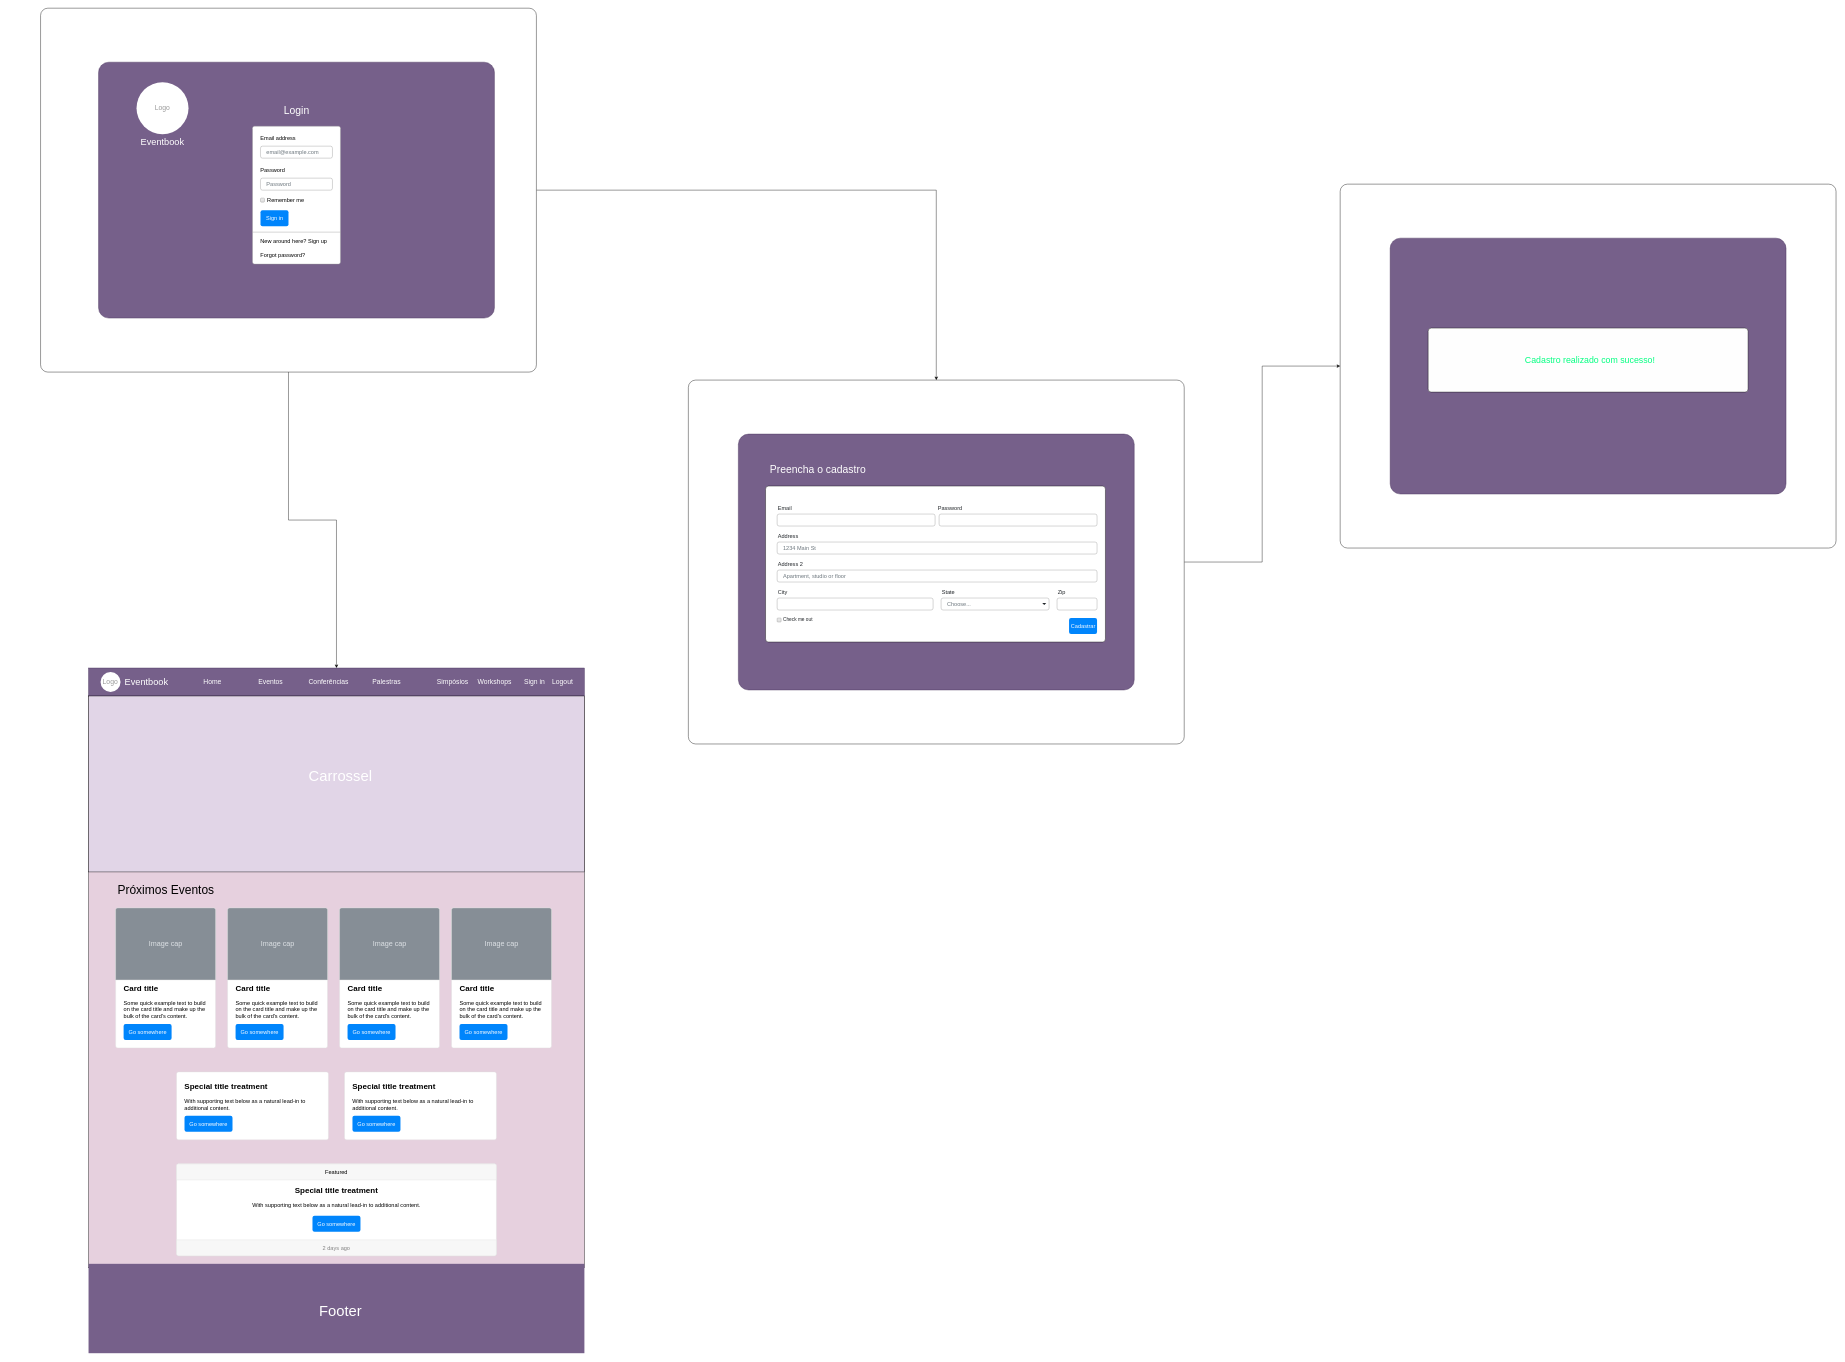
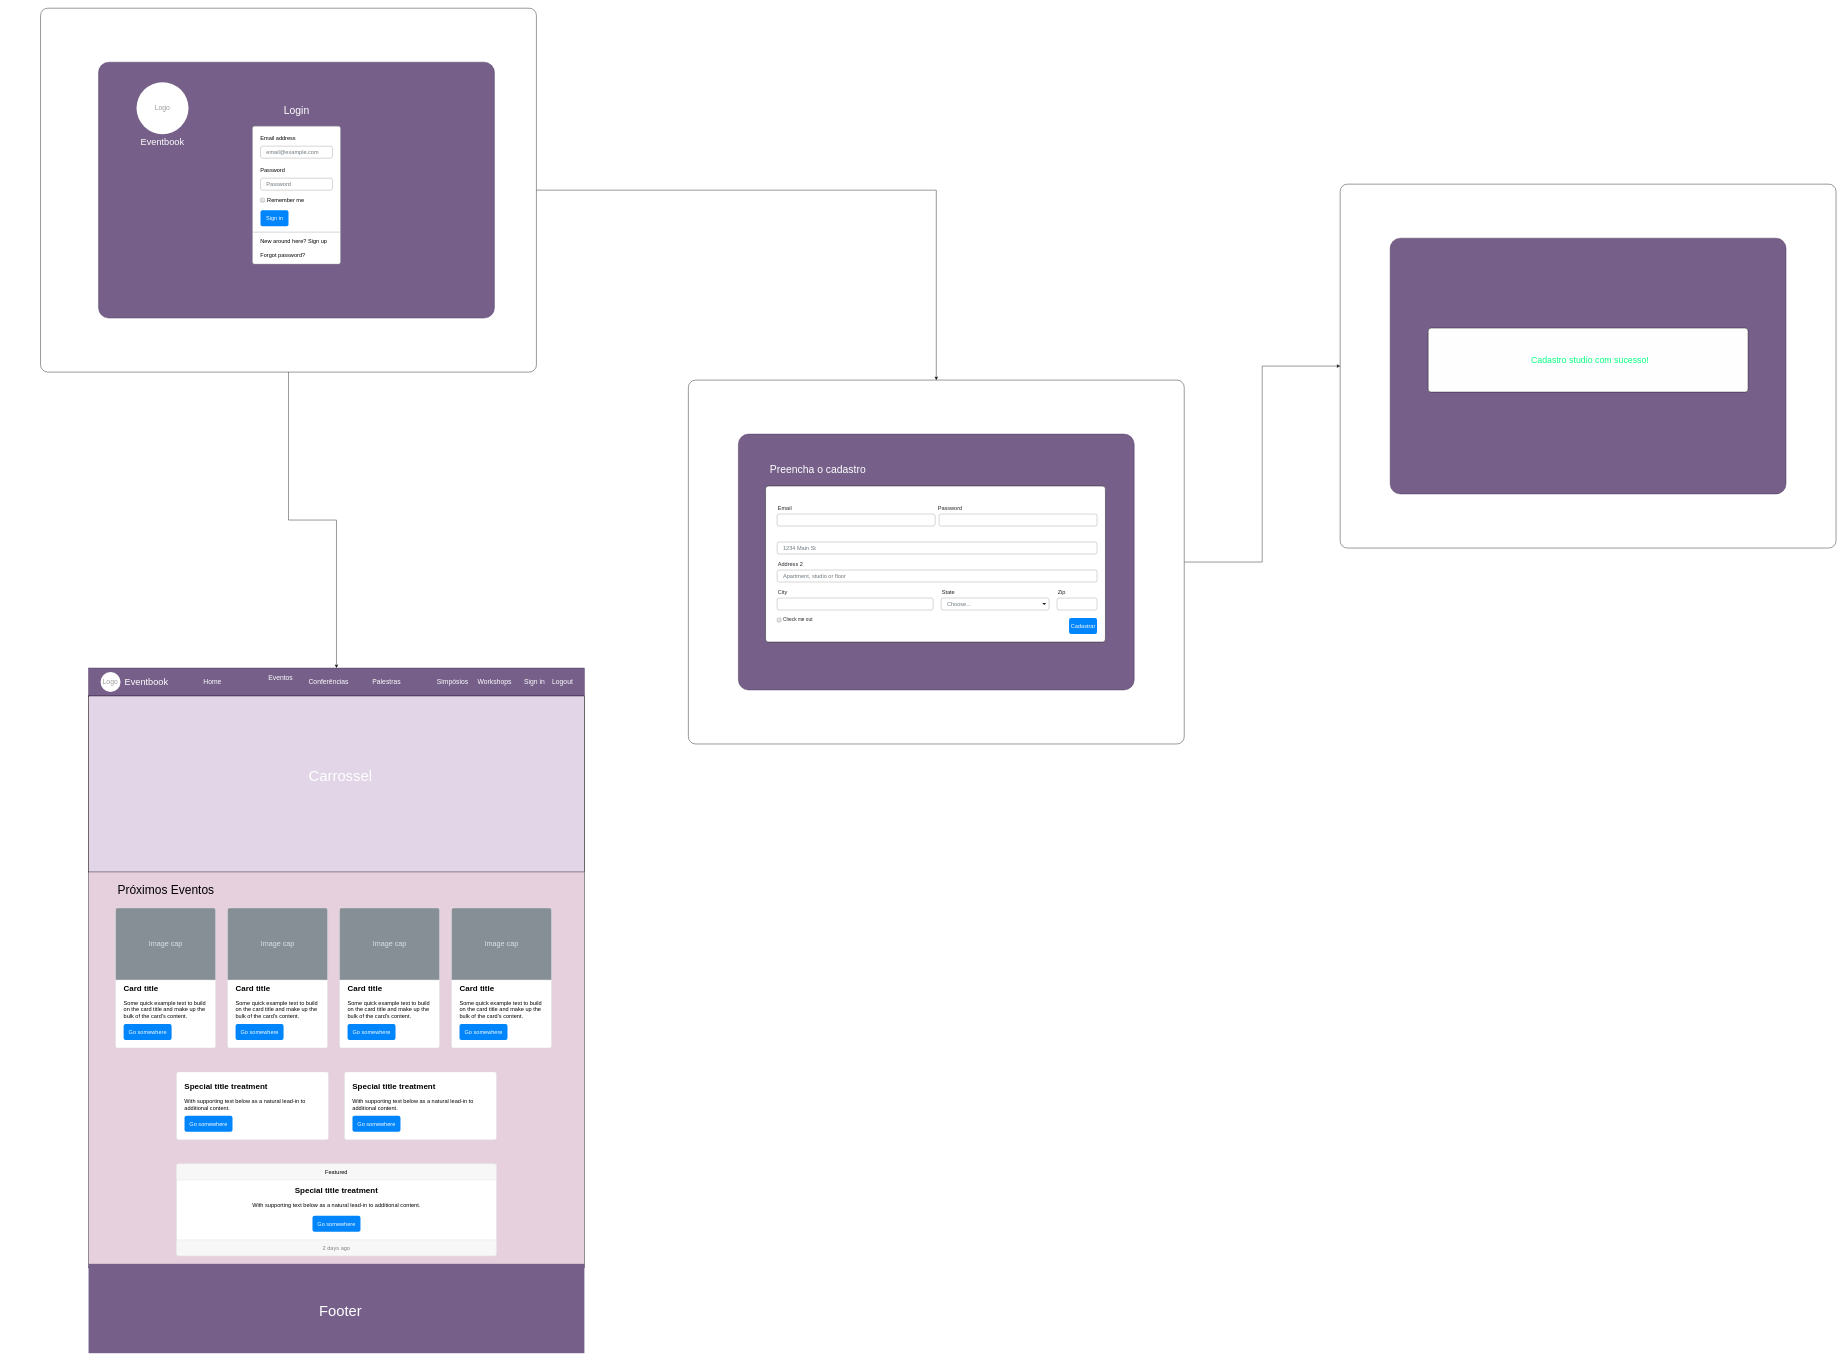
node "Cadastro realizado com sucesso!": label "Cadastro realizado com sucesso!" -> "Cadastro studio com sucesso!"
node "Address": removed
node "Eventos": moved (270, 682) -> (280, 678)
